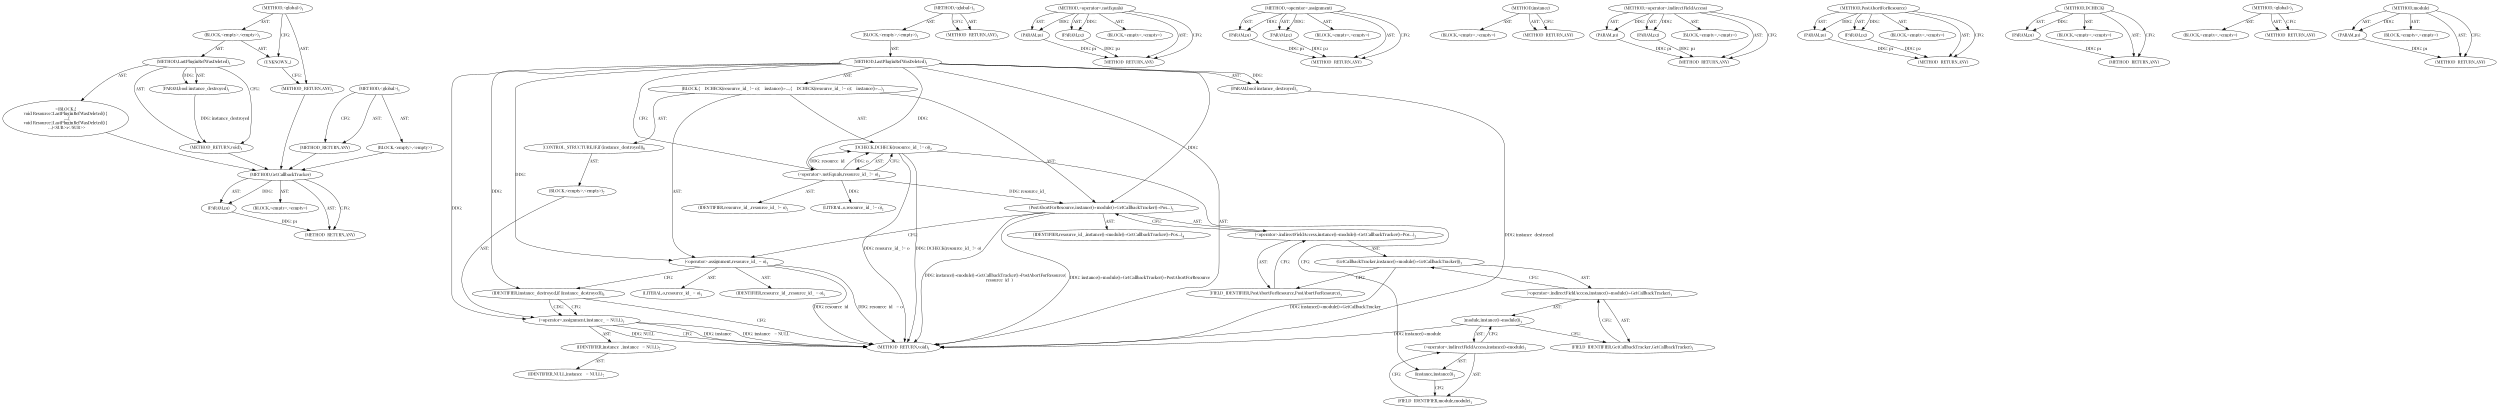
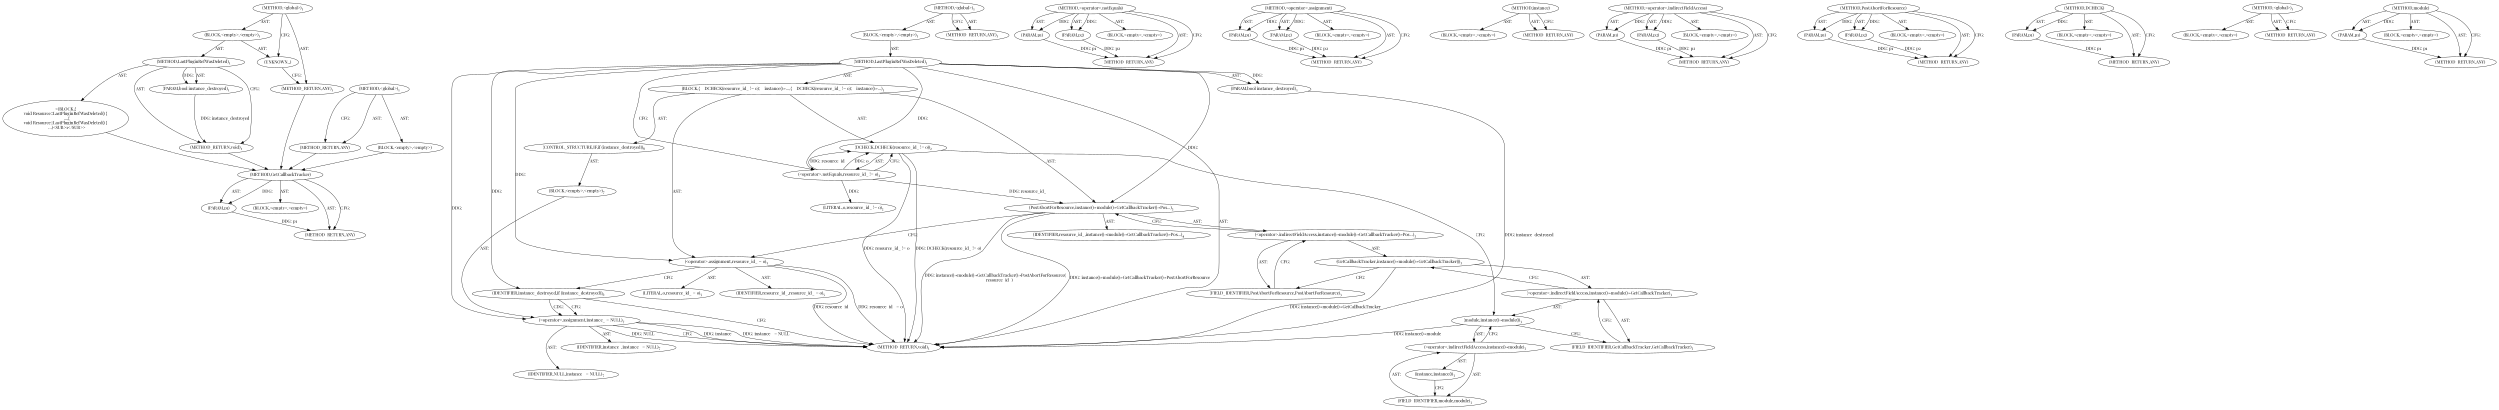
node "(IDENTIFIER,resource_id_,resource_id_ != 0)": removed
edge "(DCHECK,DCHECK(resource_id_ != 0))" -> "(instance,instance())": now "(DCHECK,DCHECK(resource_id_ != 0))" -> "(module,instance()->module())"
edge "(IDENTIFIER,instance_,instance_ = NULL)" -> "(IDENTIFIER,NULL,instance_ = NULL)": now "(<operator>.assignment,instance_ = NULL)" -> "(IDENTIFIER,NULL,instance_ = NULL)"
edge "(FIELD_IDENTIFIER,module,module)" -> "(<operator>.indirectFieldAccess,instance()->module)": label "CFG: " -> "AST: "
